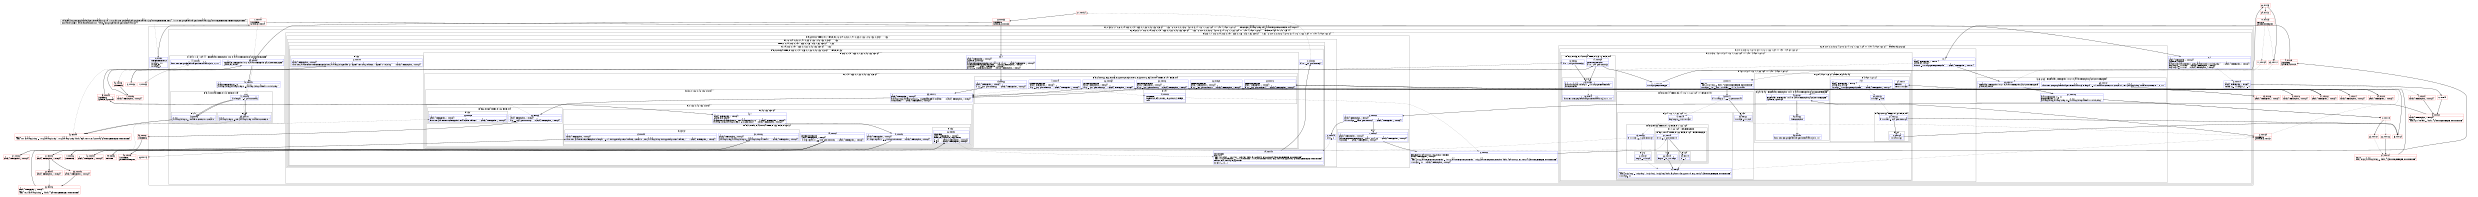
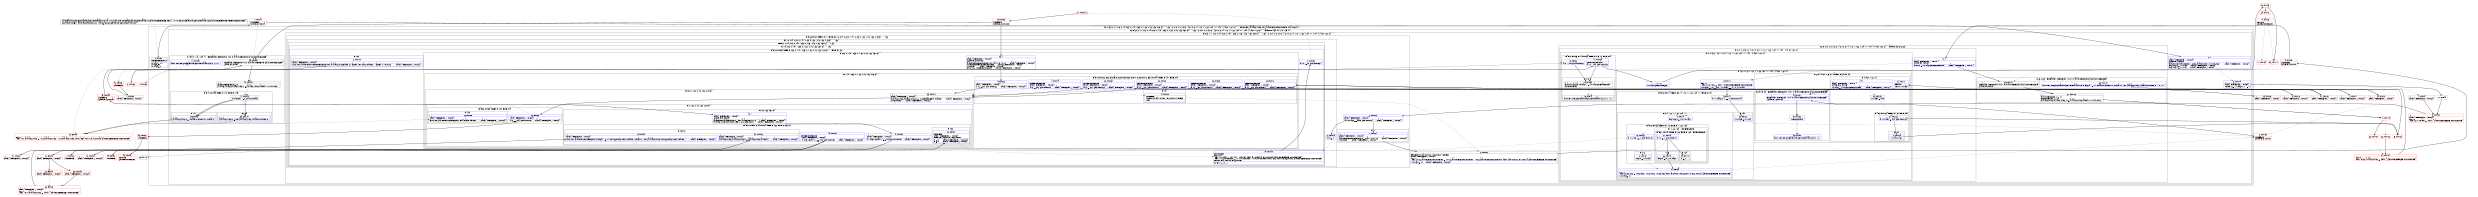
node "98: 0x00e2": text "SYNTHETIC" -> "RETURN"
node "99: 0x00e2": text "RETURN" -> "SYNTHETIC"
